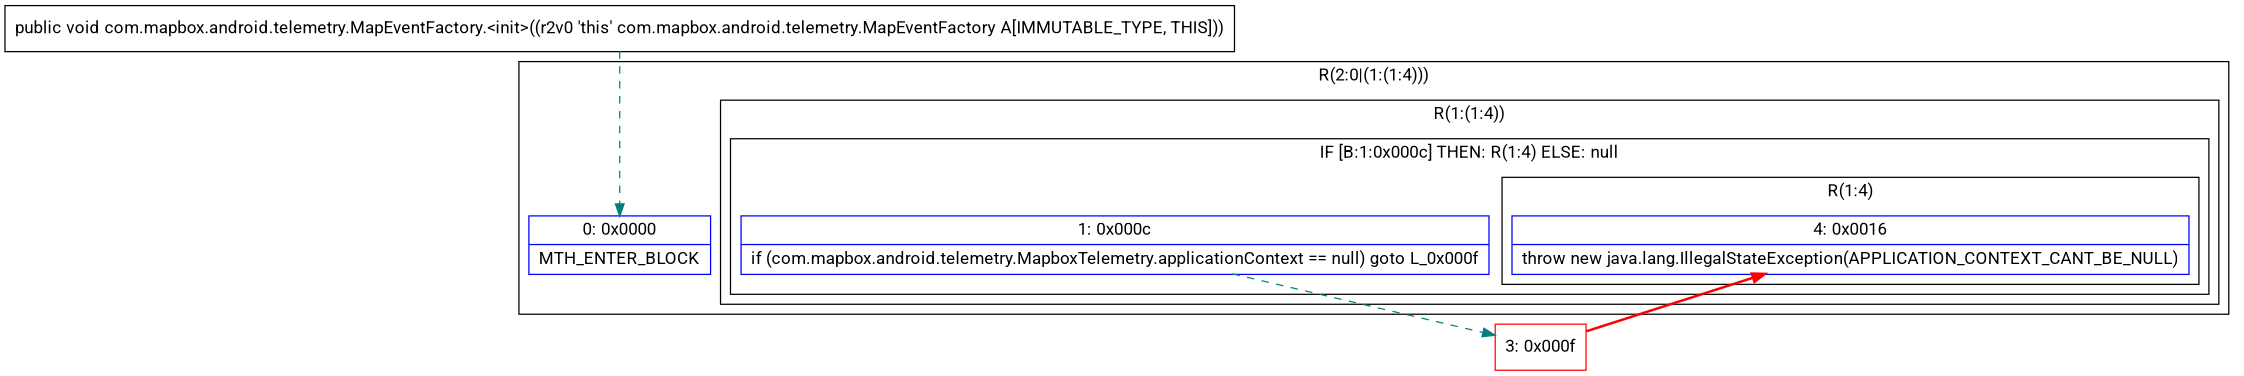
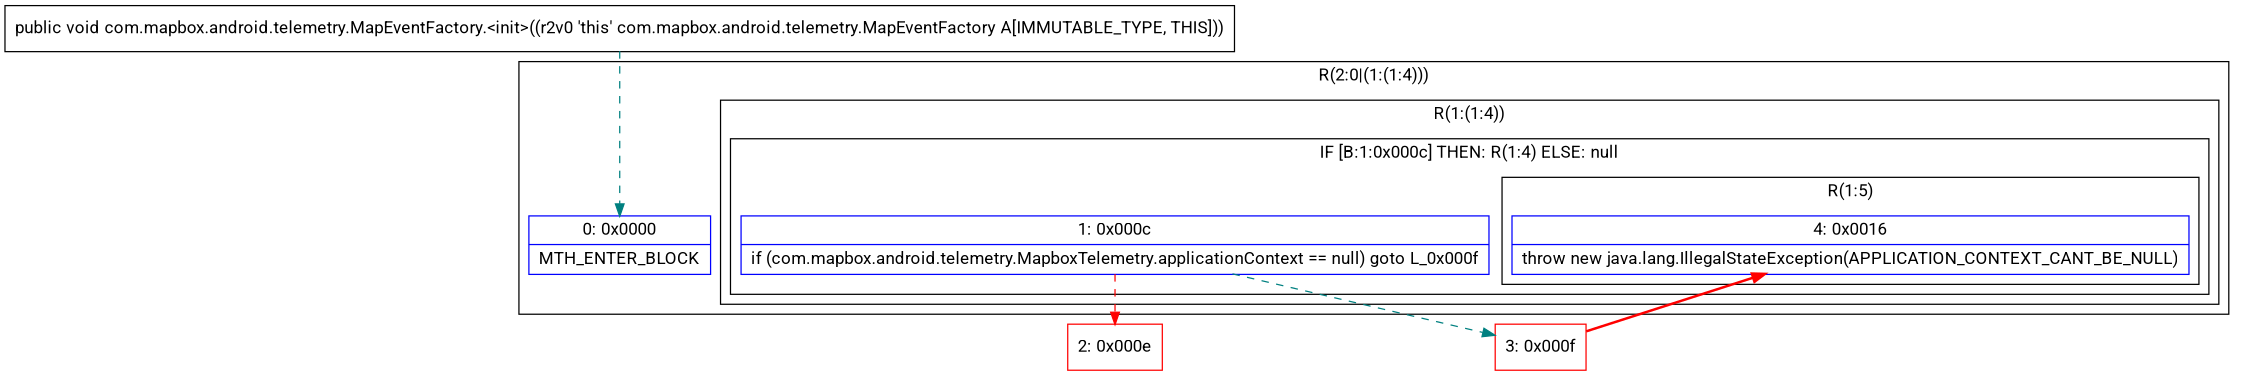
cluster "R(1:4)": label "R(1:4)" -> "R(1:5)"
node "2: 0x000e": added
